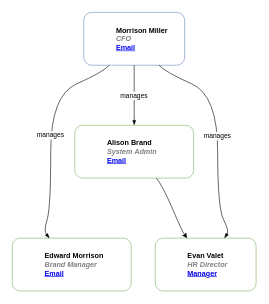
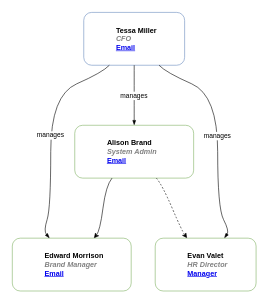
node "Morrison Miller CFO Email": label "Morrison Miller CFO Email" -> "Tessa Miller CFO Email"
edge "Alison Brand System Admin Email" -> "Edward Morrison Brand Manager Email": added
edge "Alison Brand System Admin Email" -> "Evan Valet HR Director Manager": style solid -> dashed
